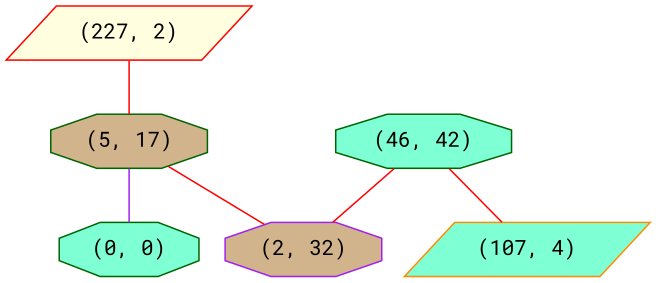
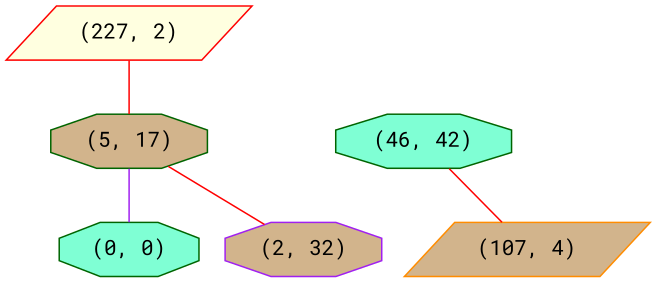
edge "(46, 42)" -- "(2, 32)": removed
node "(107, 4)": fillcolor aquamarine -> tan
